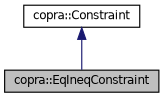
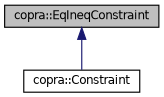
edge "copra::EqIneqConstraint" -> "copra::Constraint": reversed
